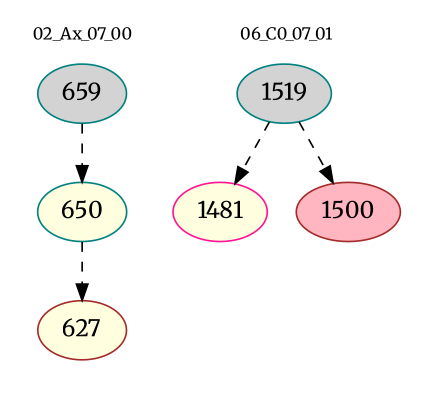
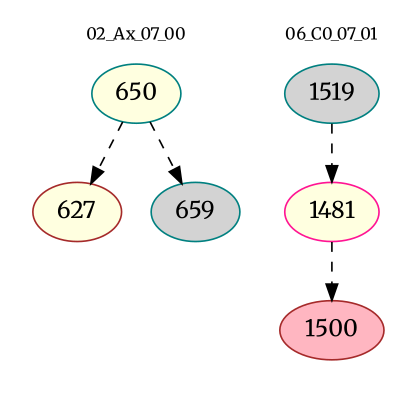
edge "659" -> "650": reversed
edge "1519" -> "1500": now "1481" -> "1500"
